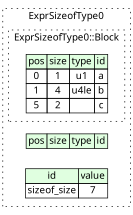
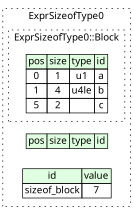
node "id": text "sizeof_size" -> "sizeof_block"
